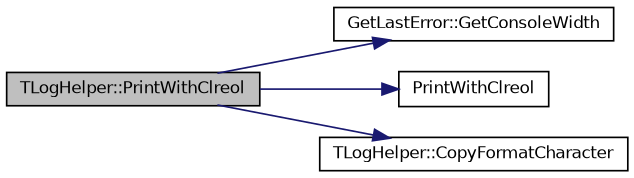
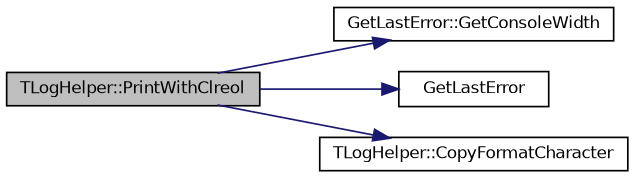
node "PrintWithClreol": label "PrintWithClreol" -> "GetLastError"
